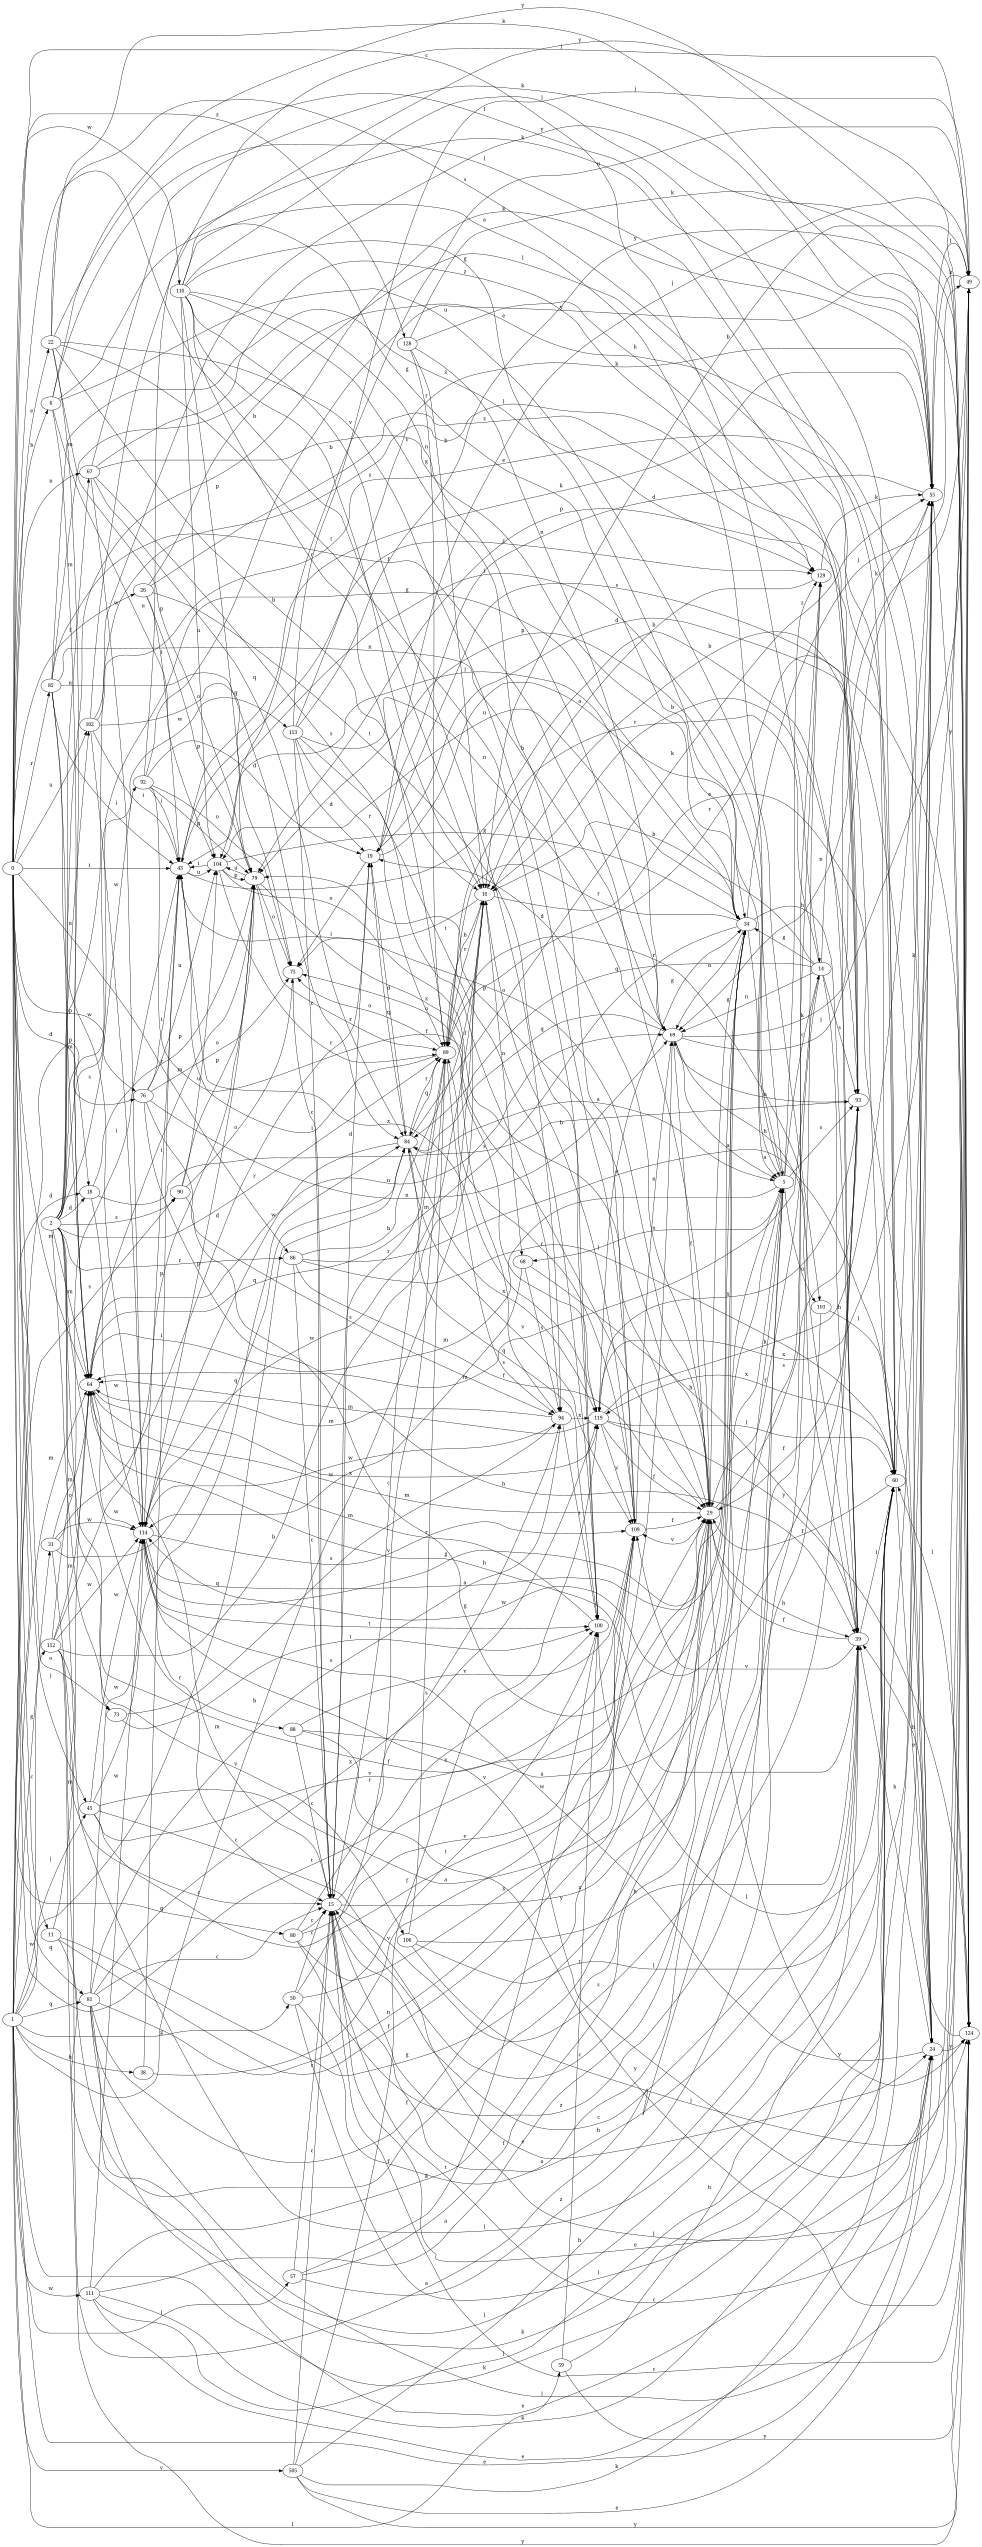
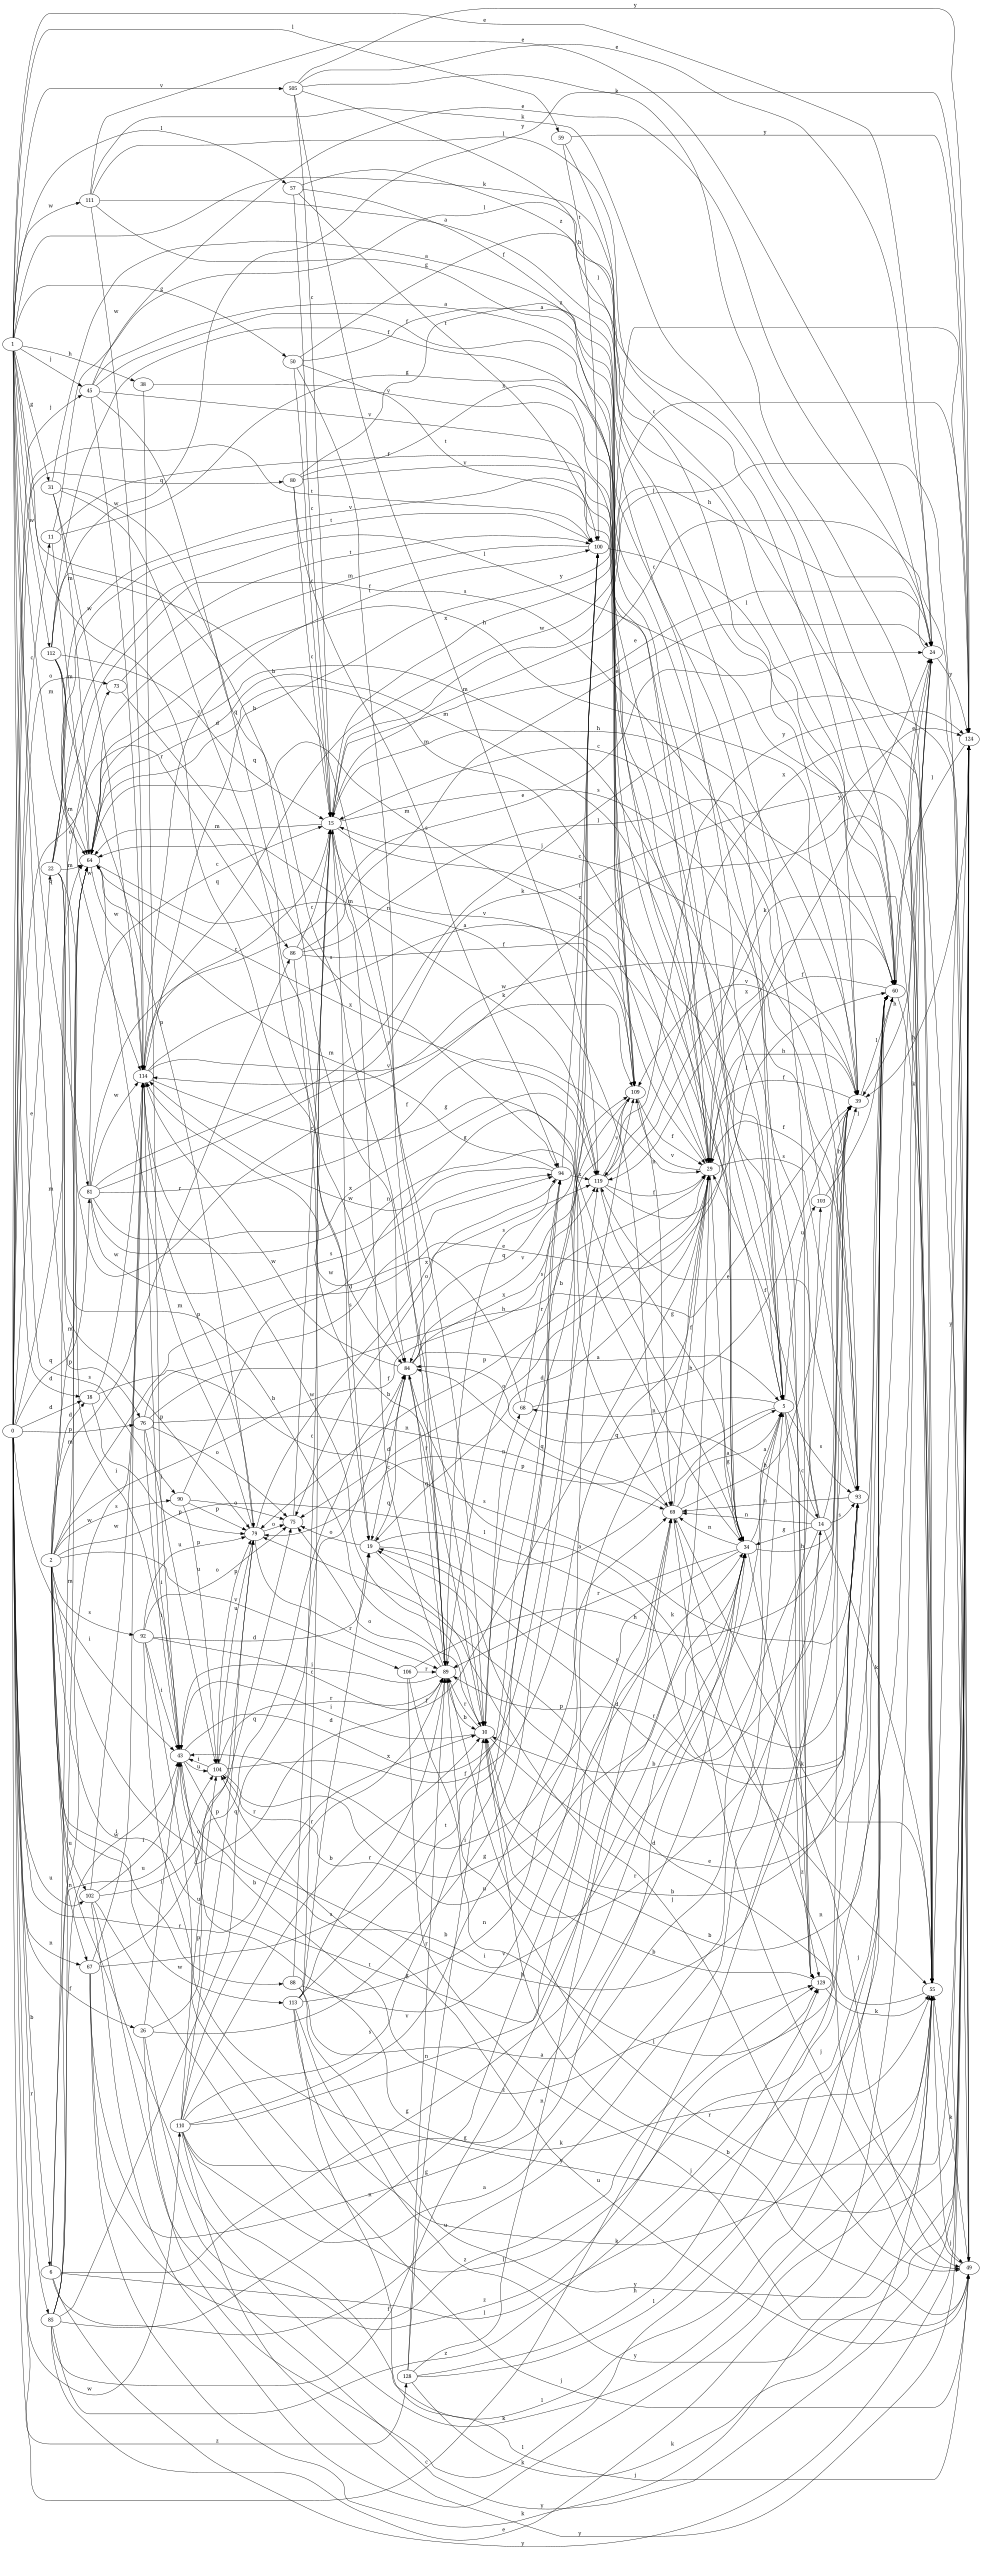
edge "93" -> "119": label "x" -> "e"
edge "88" -> "109": now "88" -> "29"
edge "128" -> "60": added, label "l"
